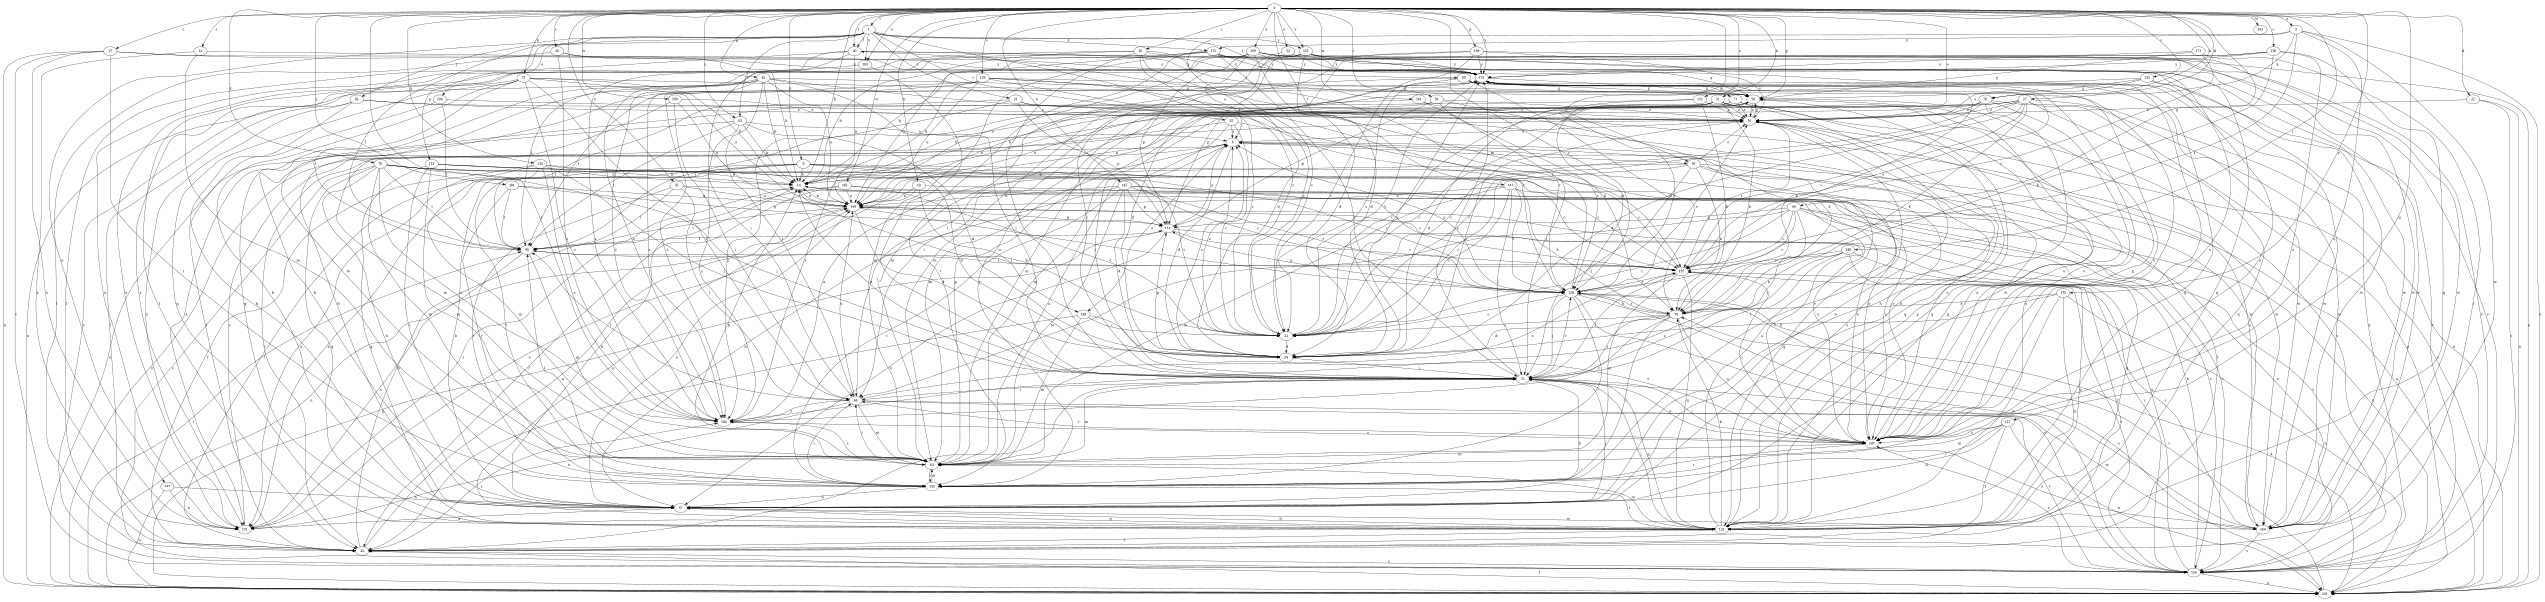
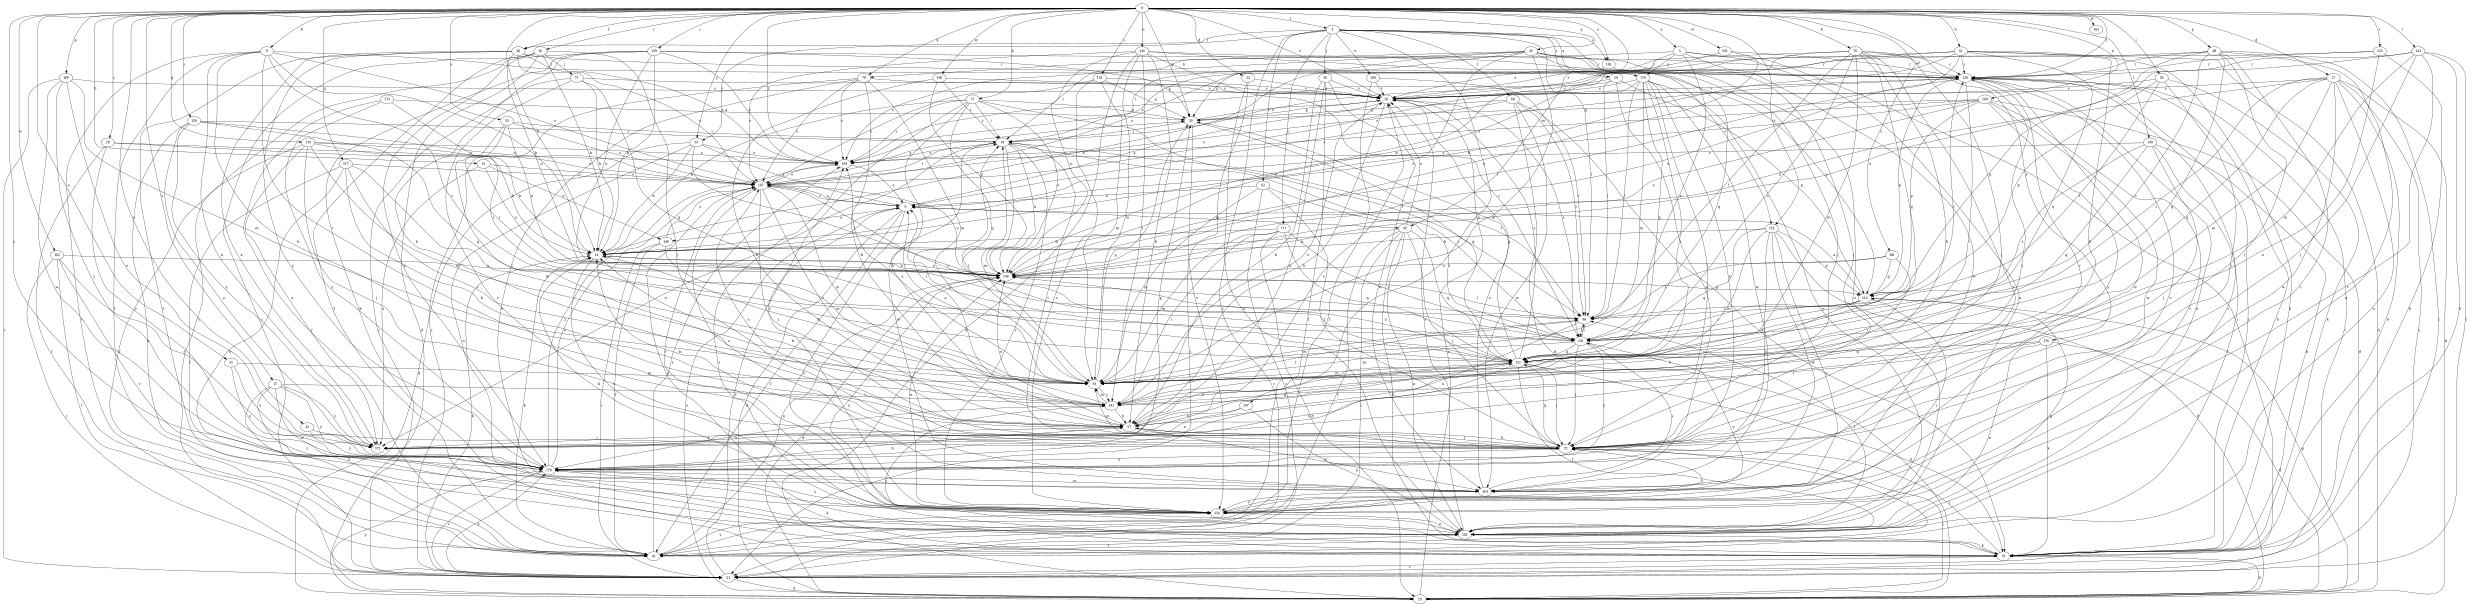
edge "170" -> "36": added, label "e"
edge "128" -> "40": reversed
